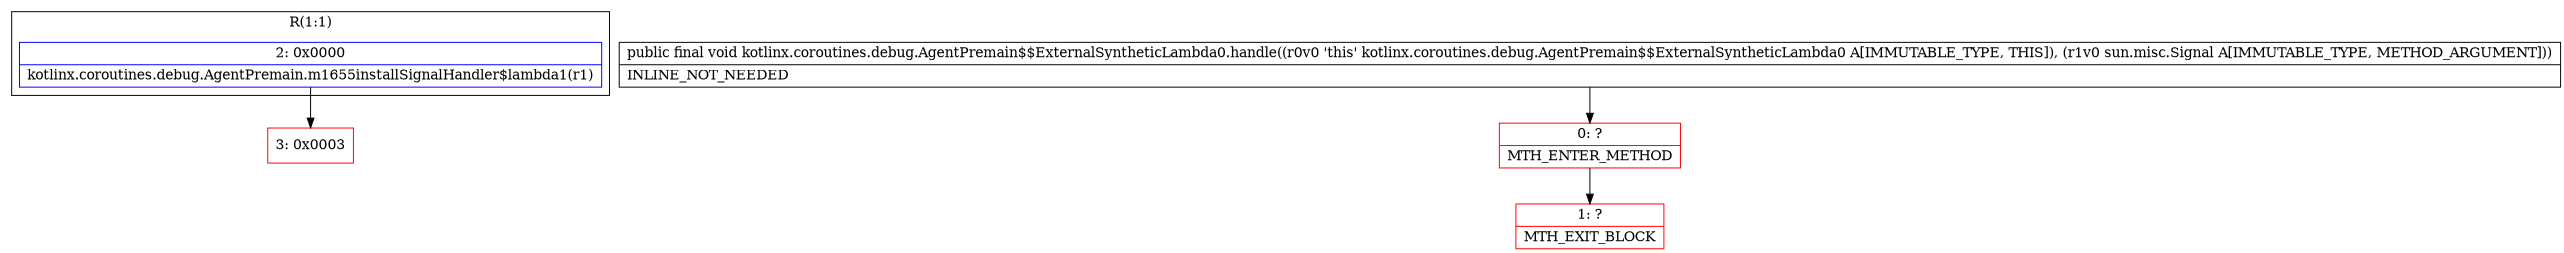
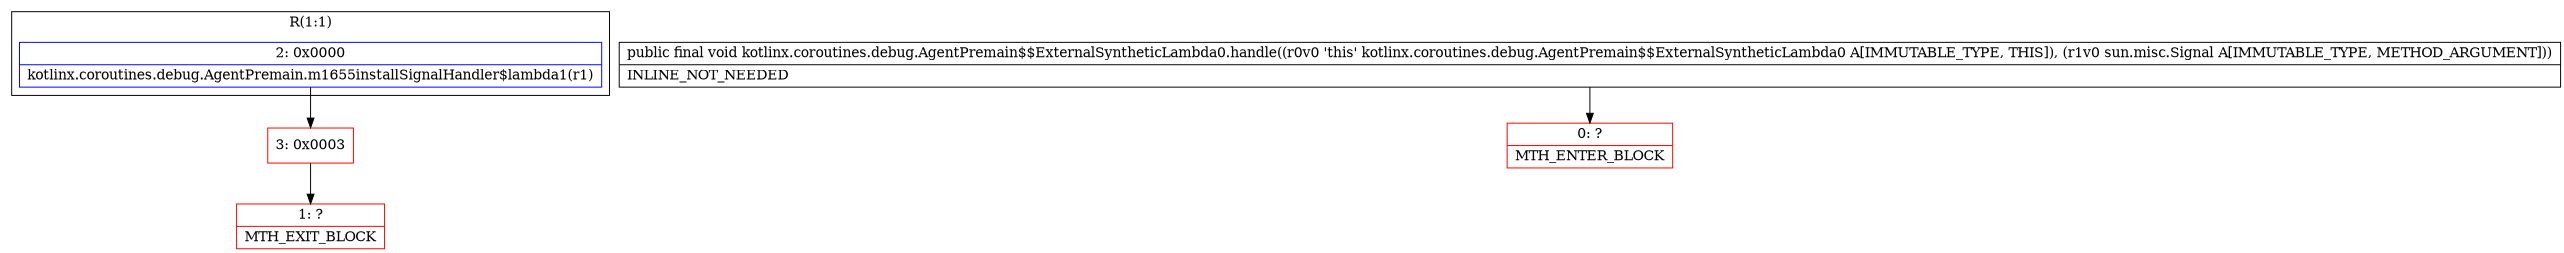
node "0: ?": text "MTH_ENTER_METHOD" -> "MTH_ENTER_BLOCK"
edge "0: ?" -> "1: ?": now "3: 0x0003" -> "1: ?"
